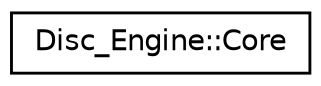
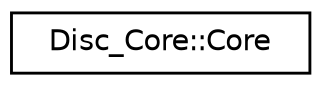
node "Disc_Engine::Core": label "Disc_Engine::Core" -> "Disc_Core::Core"
